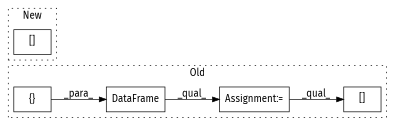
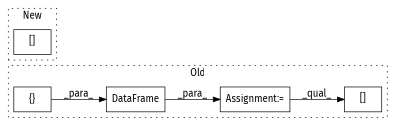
edge "DataFrame" -> "Assignment:=": label "_qual_" -> "_para_"
